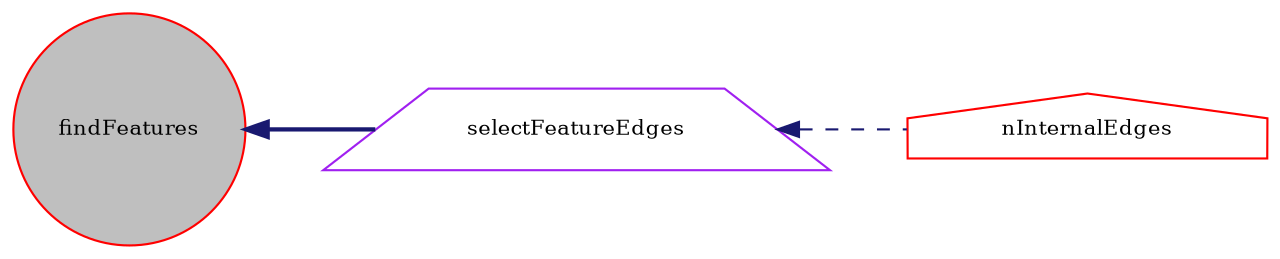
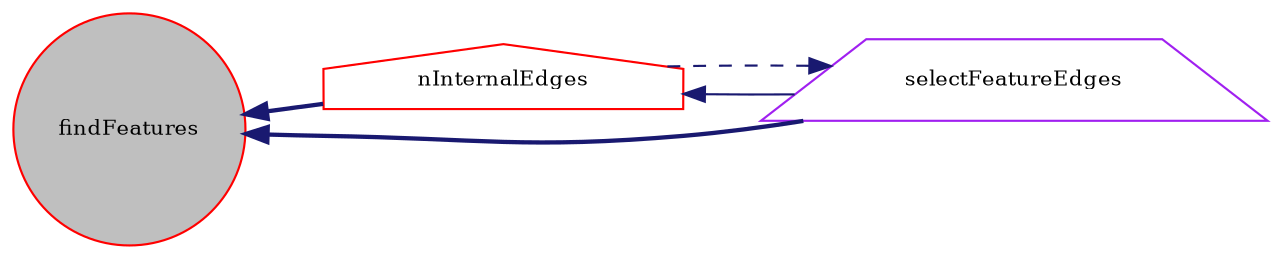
edge "selectFeatureEdges" -> "nInternalEdges": added
edge "nInternalEdges" -> "findFeatures": added
